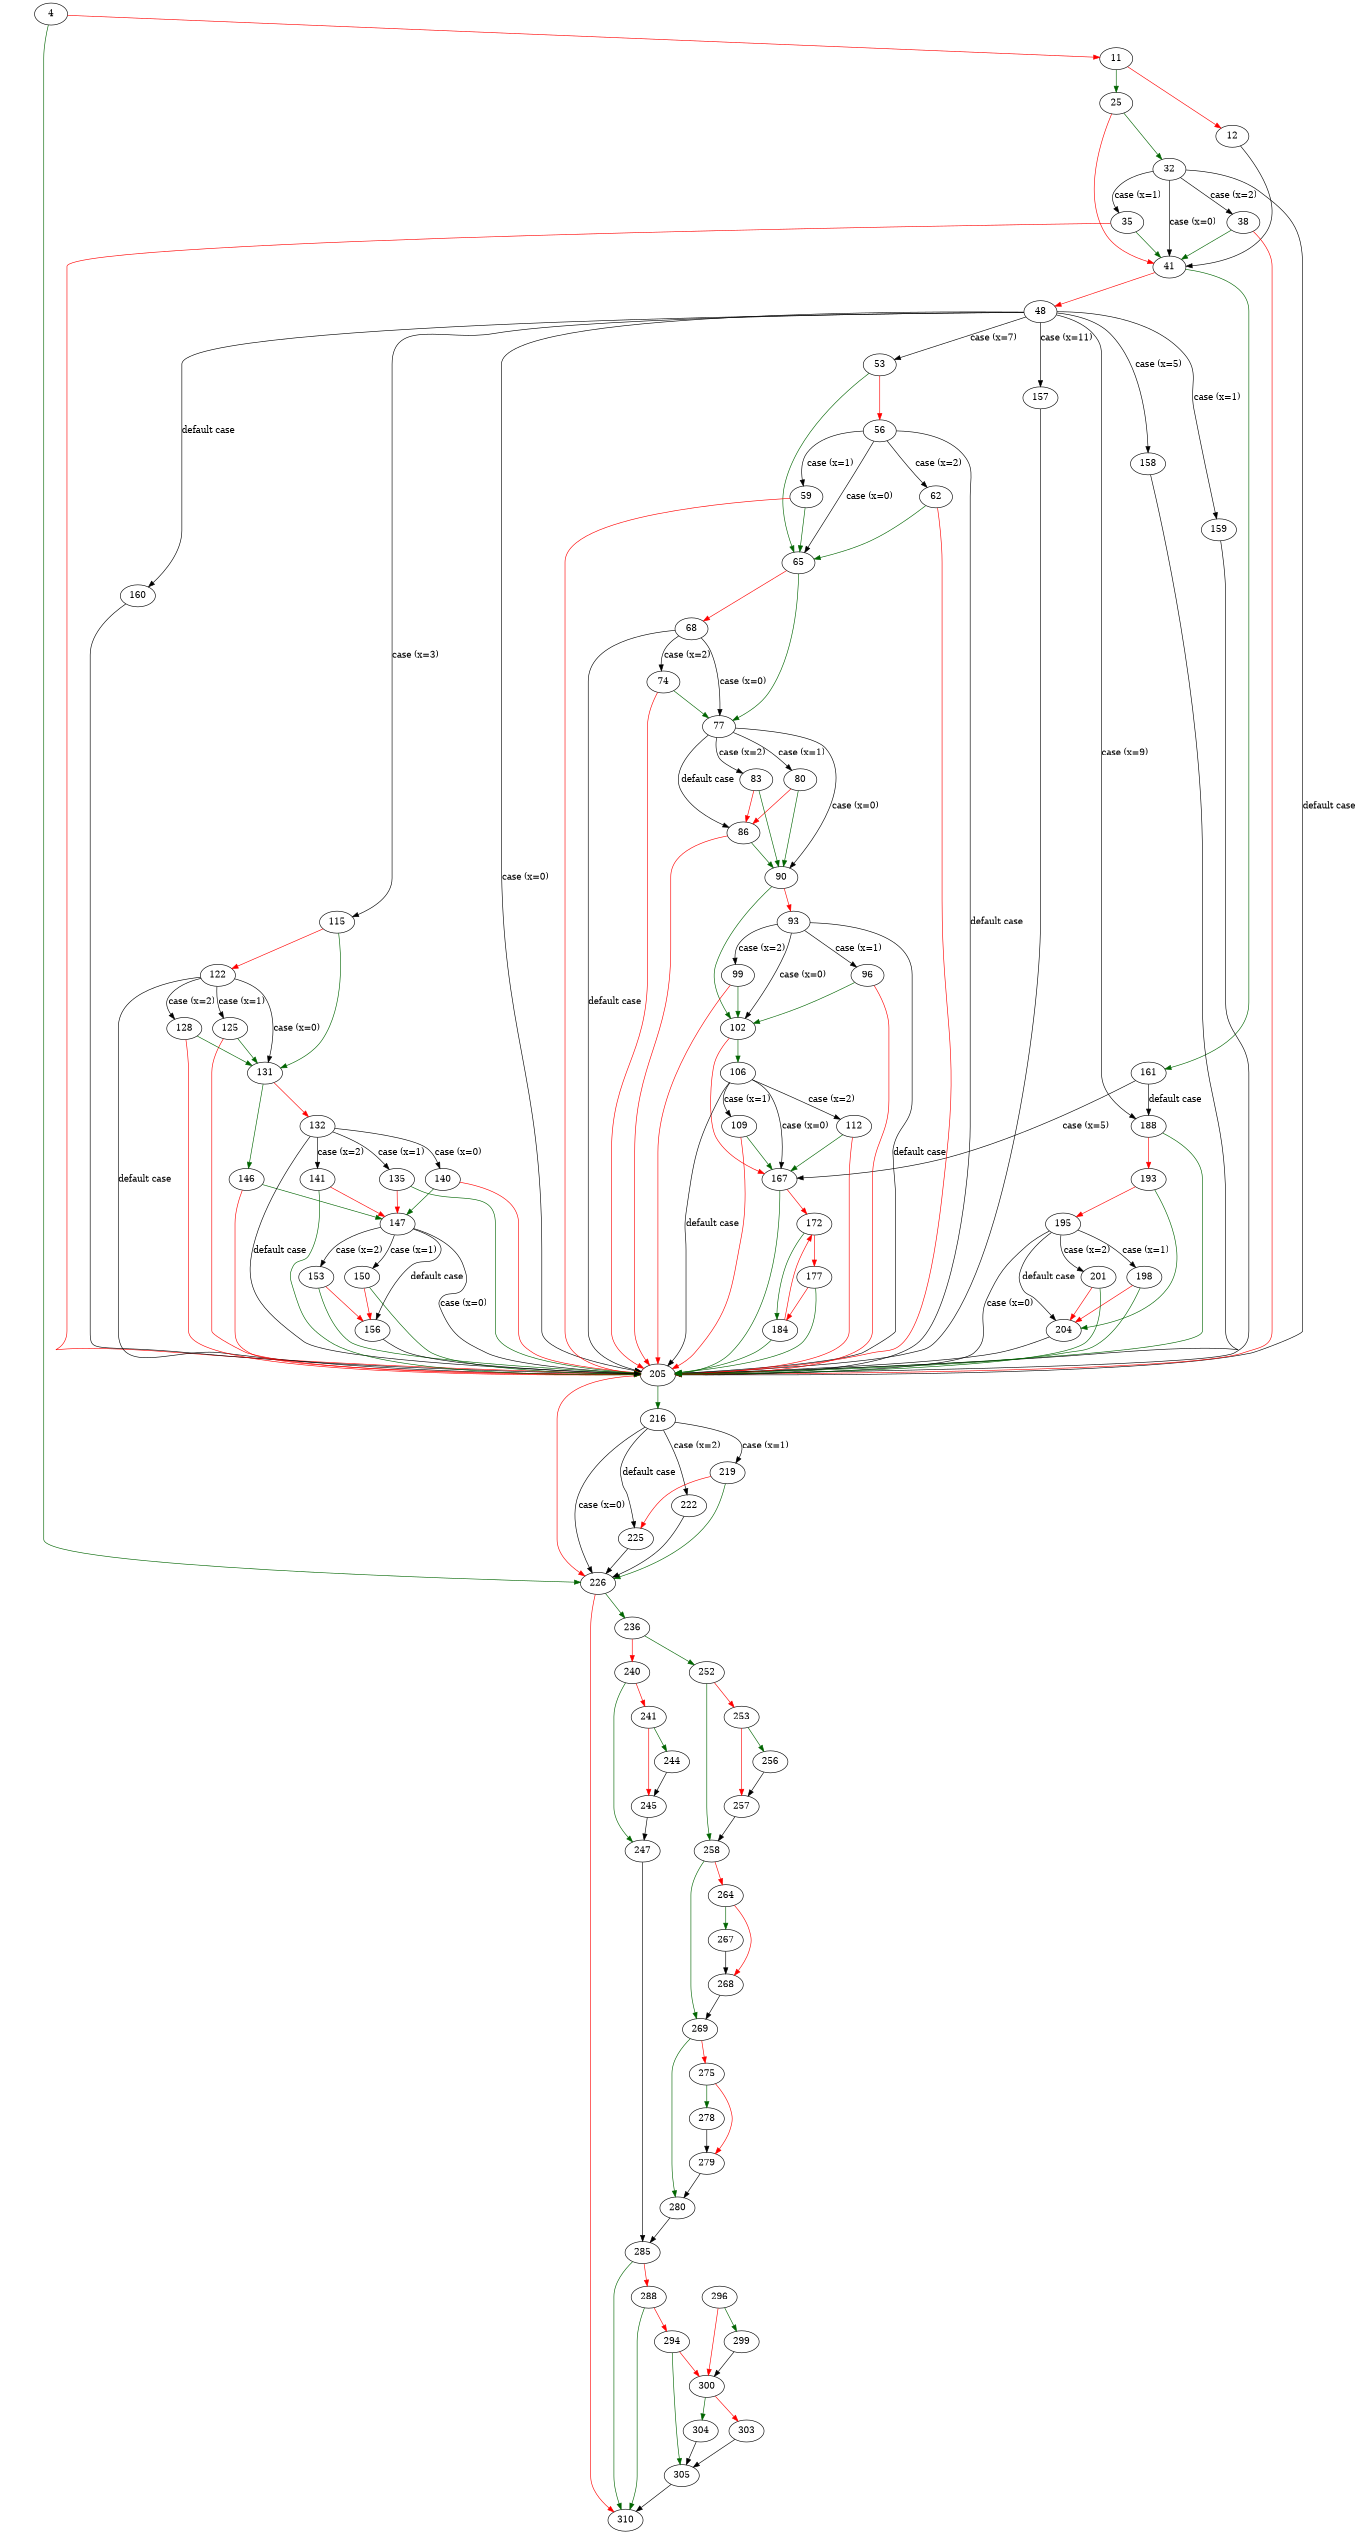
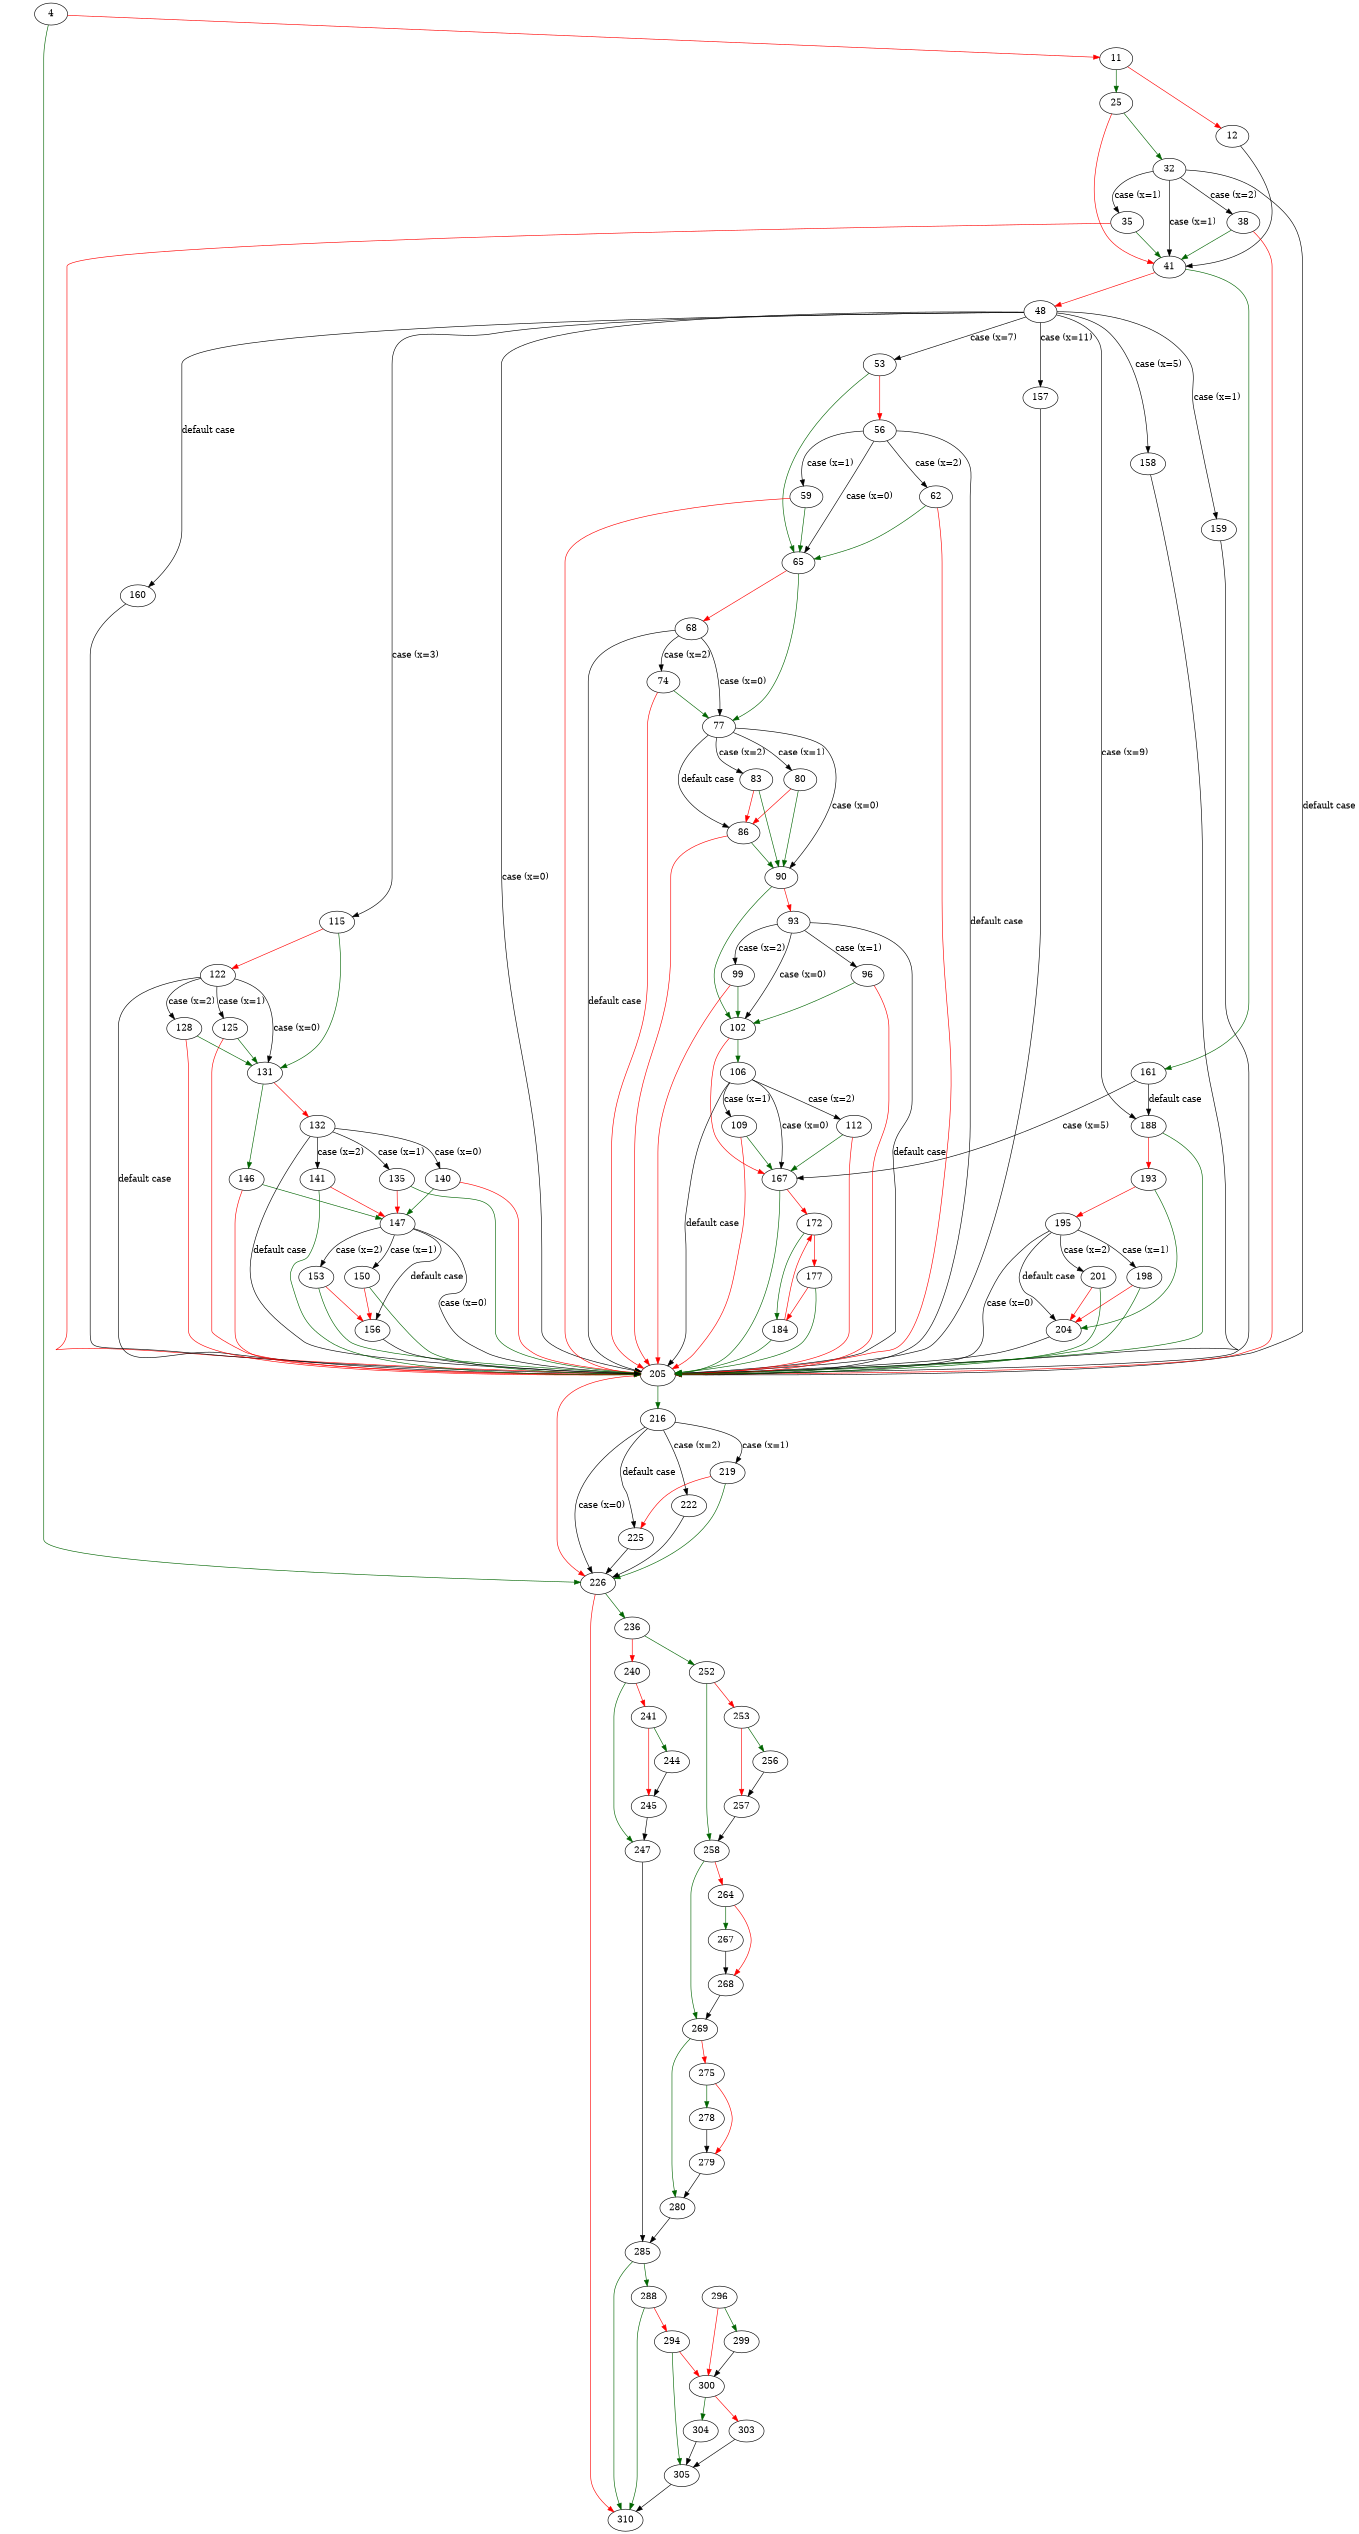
edge "32" -> "41": label "case (x=0)" -> "case (x=1)"
edge "285" -> "288": color red -> darkgreen
